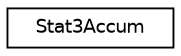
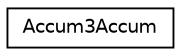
node "Stat3Accum": label "Stat3Accum" -> "Accum3Accum"
